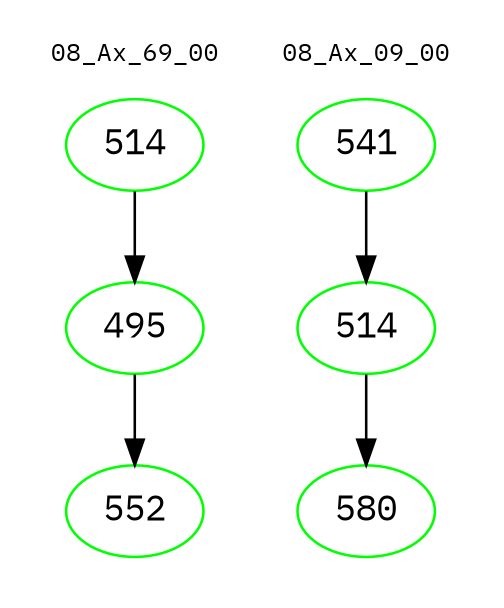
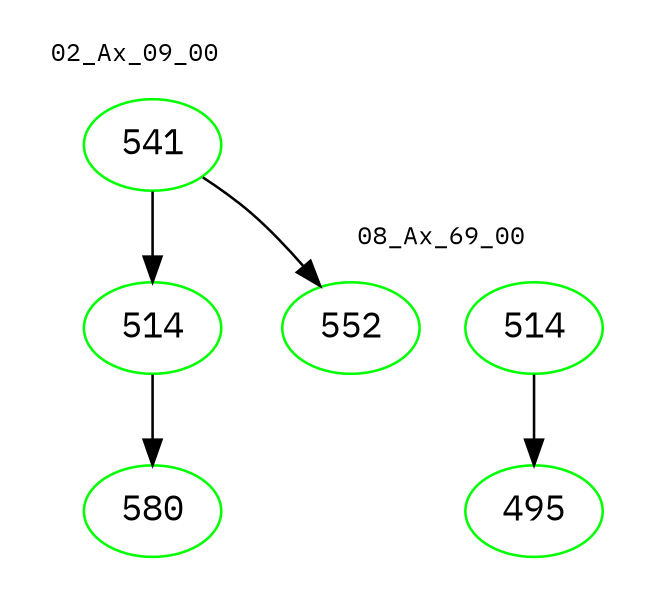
cluster "08_Ax_09_00": label "08_Ax_09_00" -> "02_Ax_09_00"
edge "495" -> "552": now "541" -> "552"
